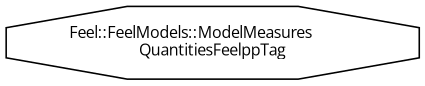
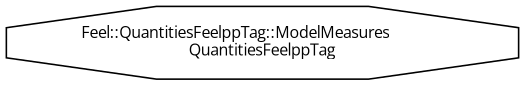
node "Feel::FeelModels::ModelMeasures QuantitiesFeelppTag": label "Feel::FeelModels::ModelMeasures QuantitiesFeelppTag" -> "Feel::QuantitiesFeelppTag::ModelMeasures QuantitiesFeelppTag"
